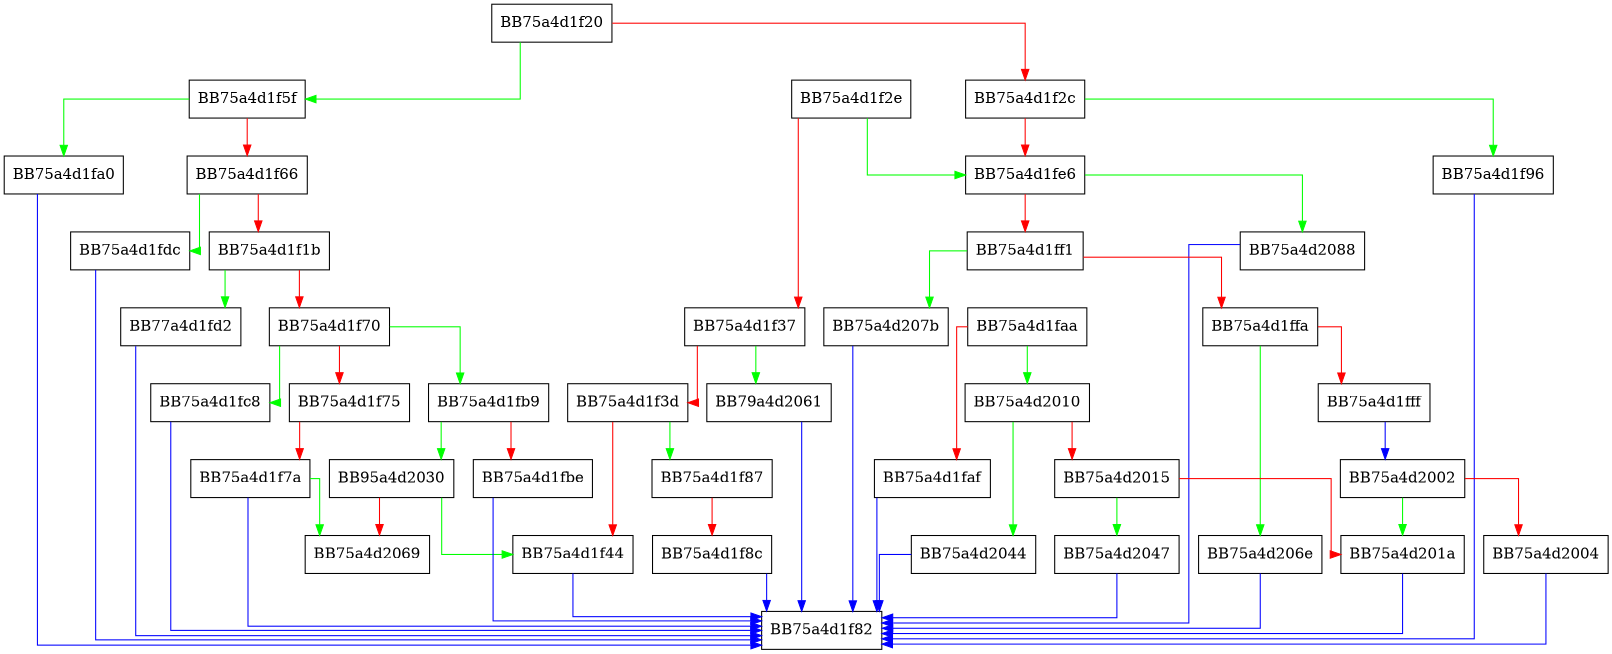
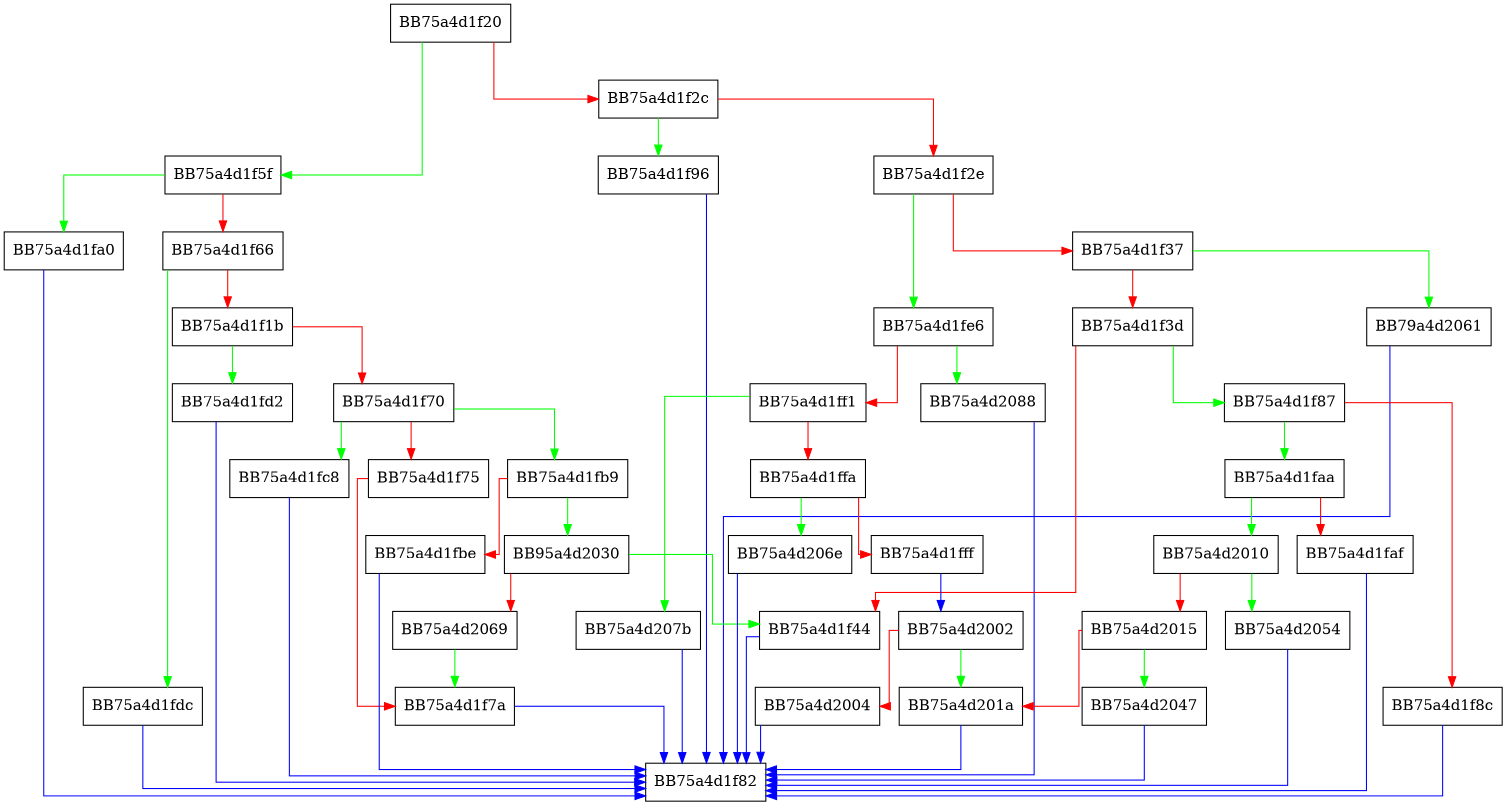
edge "BB75a4d1f2c" -> "BB75a4d1fe6": now "BB75a4d1f2c" -> "BB75a4d1f2e"
node "BB77a4d1fd2": label "BB77a4d1fd2" -> "BB75a4d1fd2"
edge "BB75a4d1f87" -> "BB75a4d1faa": added
edge "BB75a4d1f7a" -> "BB75a4d2069": reversed
node "BB75a4d2044": label "BB75a4d2044" -> "BB75a4d2054"
